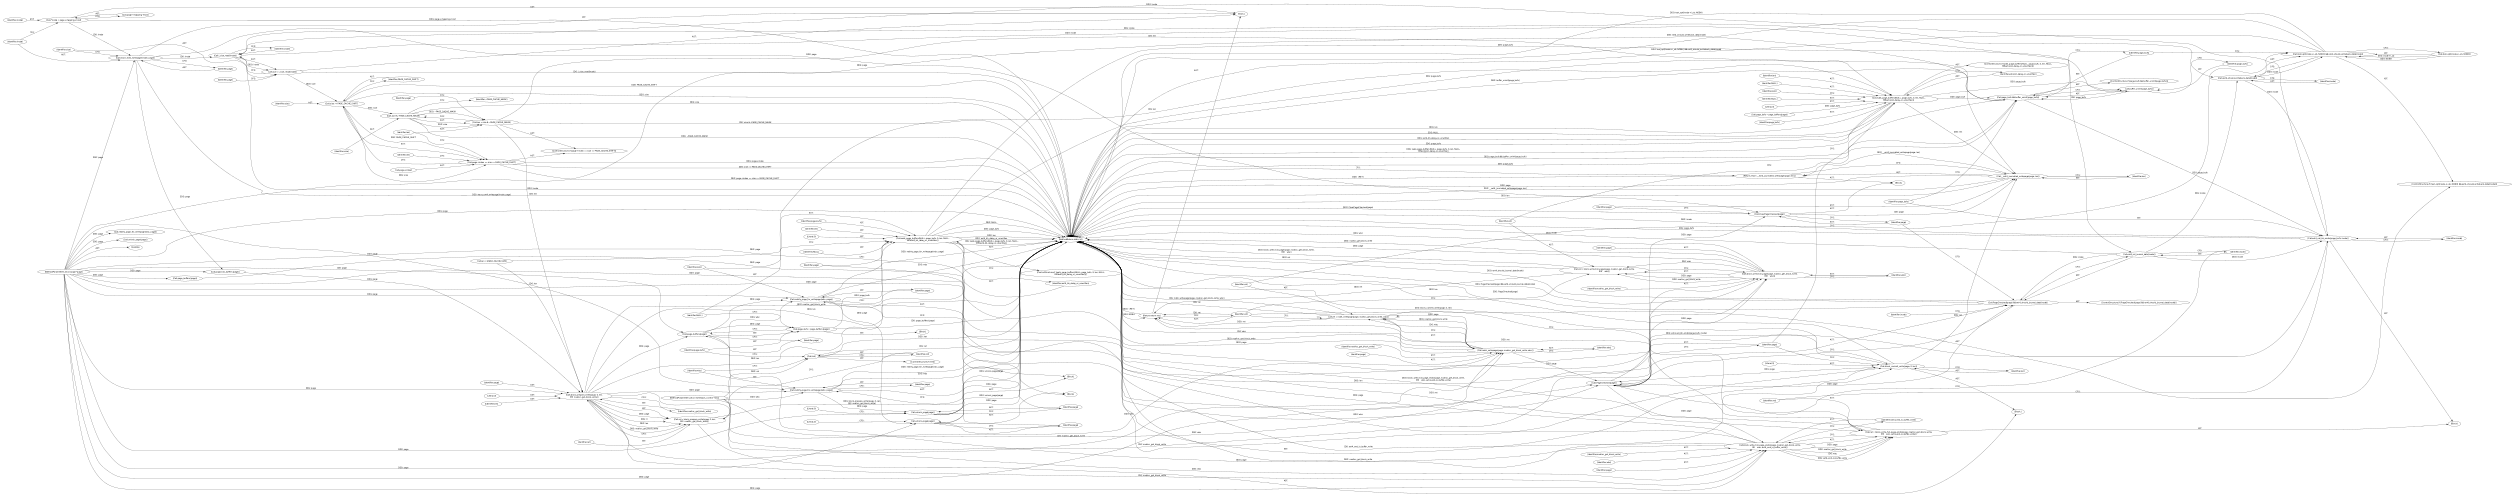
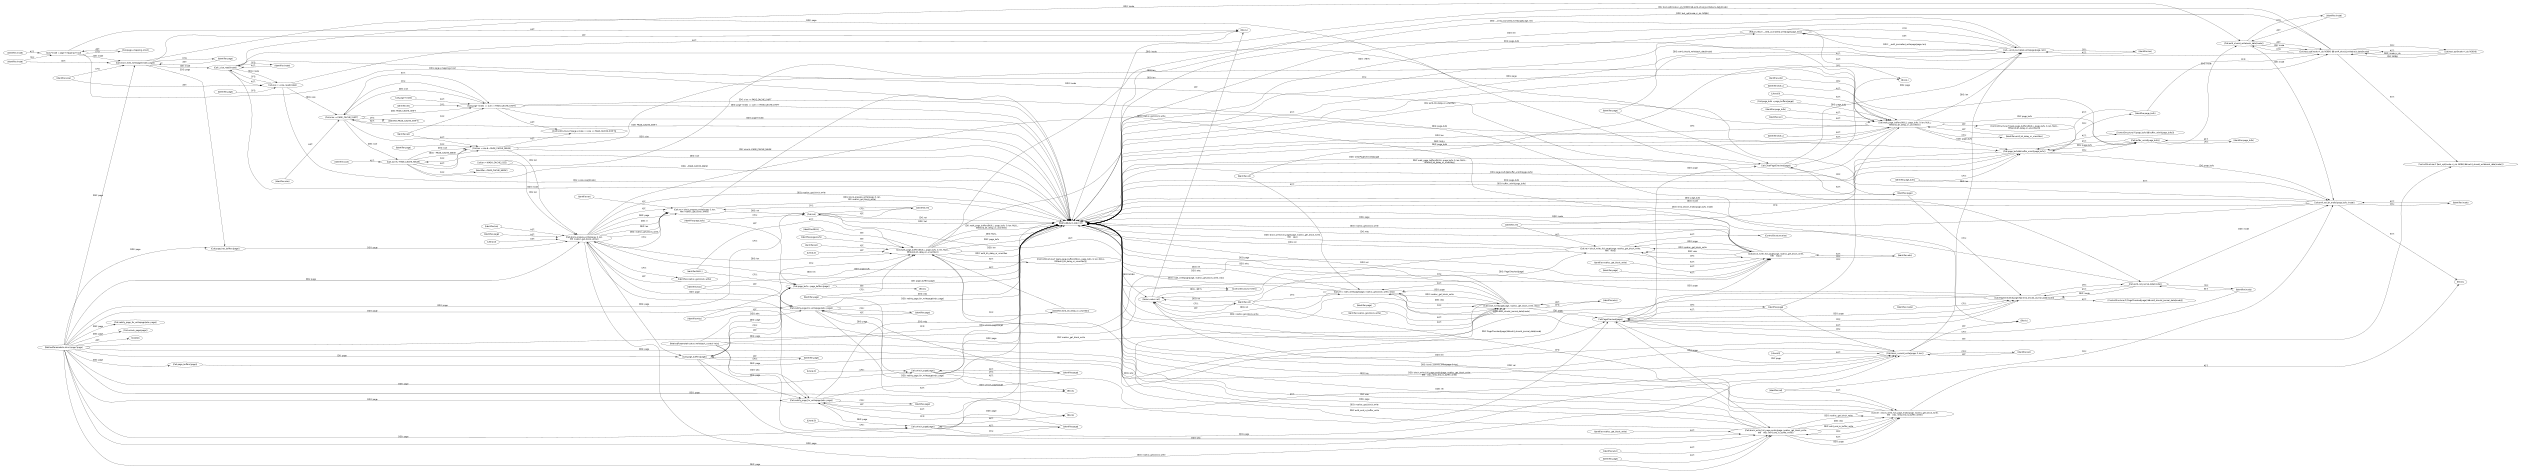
edge "(MethodParameterIn,struct page *page)" -> "(Call,__ext4_journalled_writepage(page, len))": removed, label "DDG: page"
edge "(Call,ext4_ret_journal_data(inode))" -> "(Call,ext4_should_writeback_data(inode))": now "(Call,buffer_uninit(page_bufs))" -> "(Call,ext4_should_writeback_data(inode))"
edge "(Call,trace_ext4_writepage(inode, page))" -> "(MethodReturn,static int)": removed, label "DDG: trace_ext4_writepage(inode, page)"
node "(ControlStructure,else)": added
edge "(Return,return ret;)" -> "(MethodReturn,static int)": now "(Return,return ret;)" -> "(ControlStructure,if (!ret))"
node "(Identifier,ext4_end_io_buffer_write)": removed
